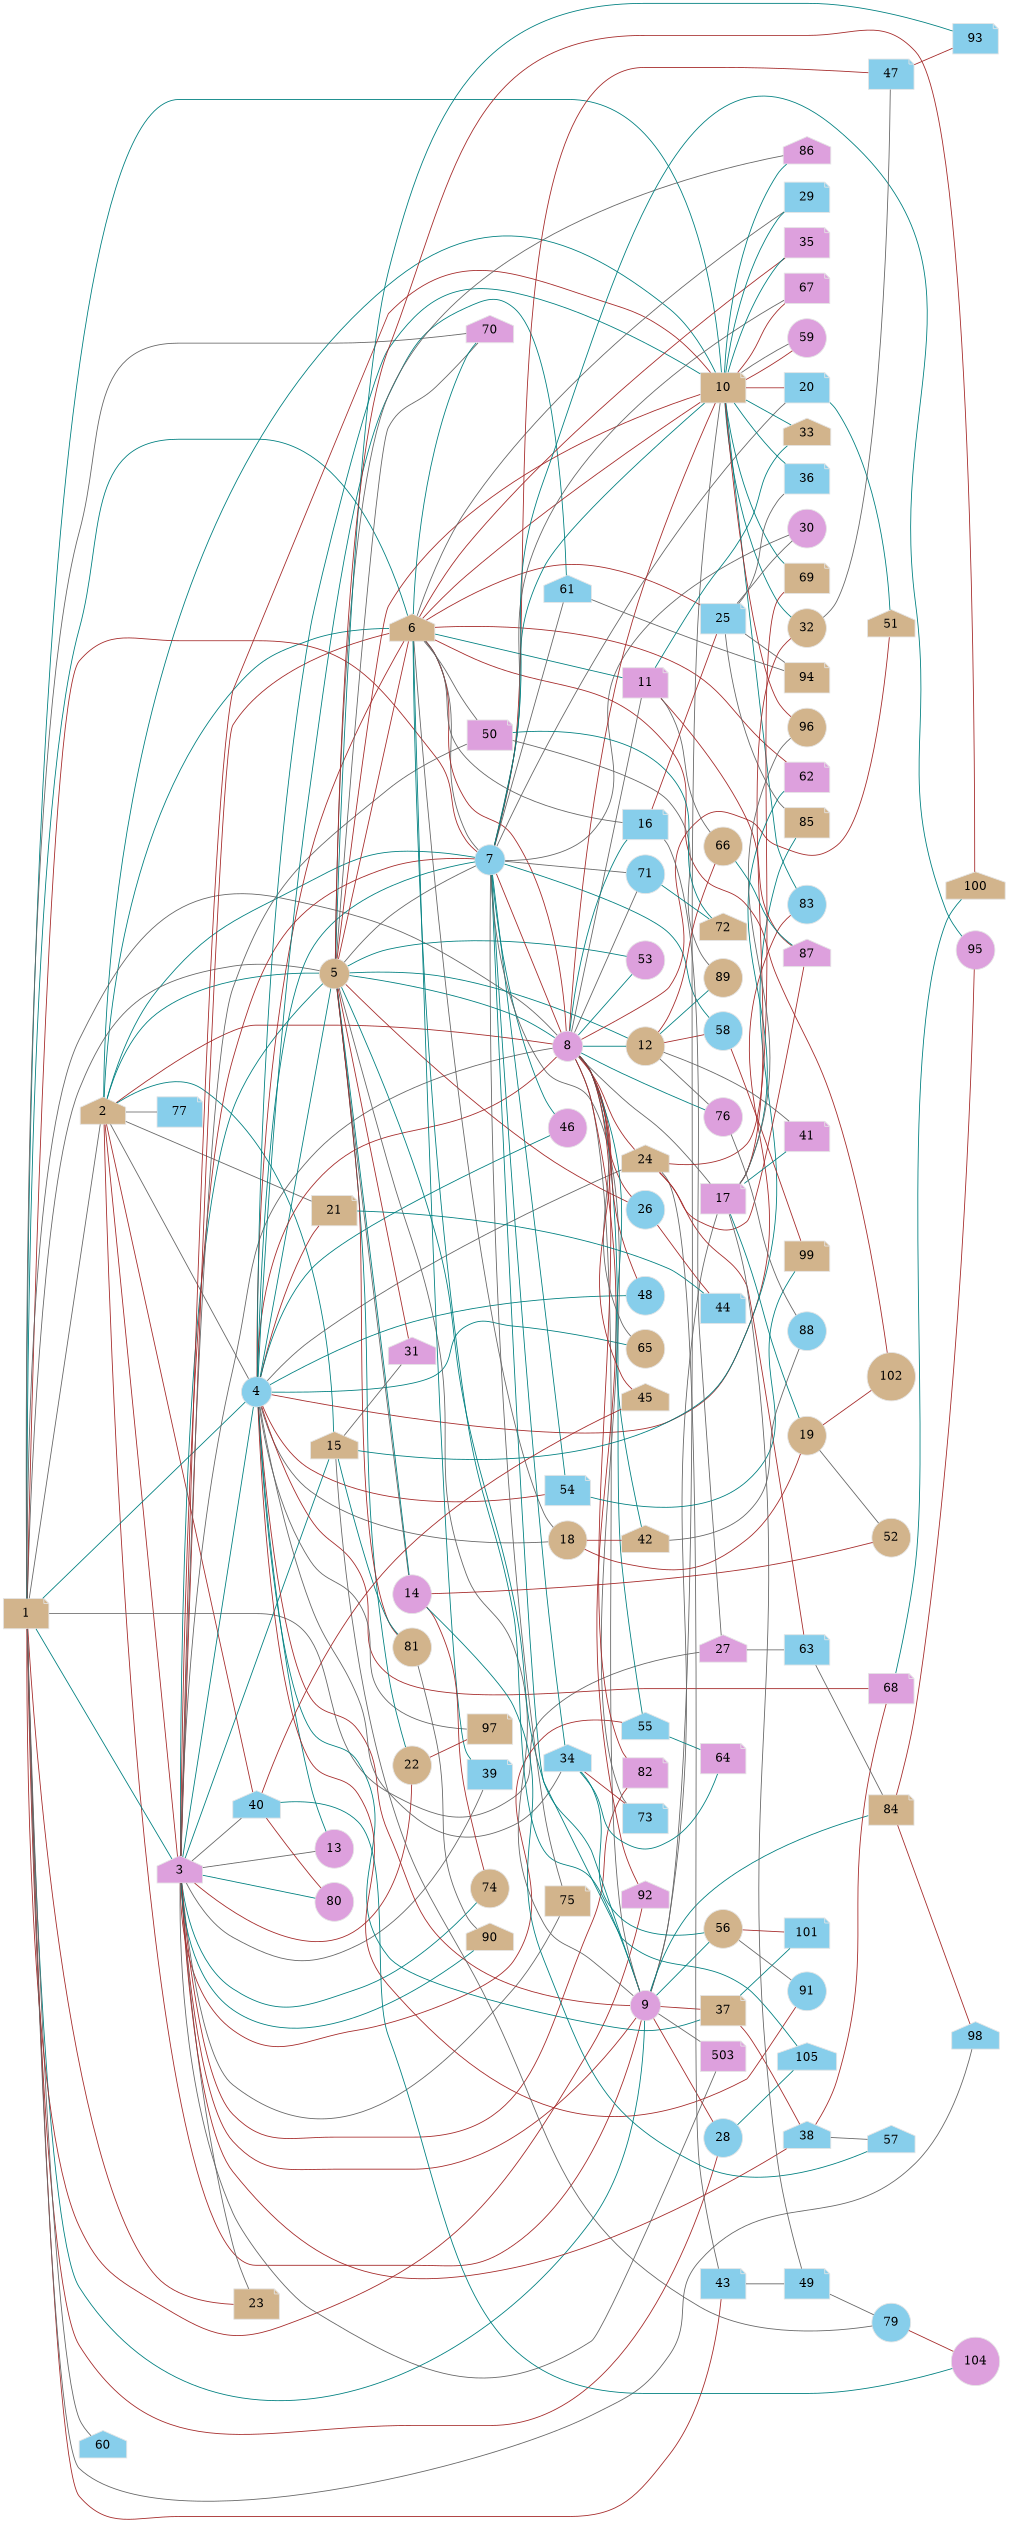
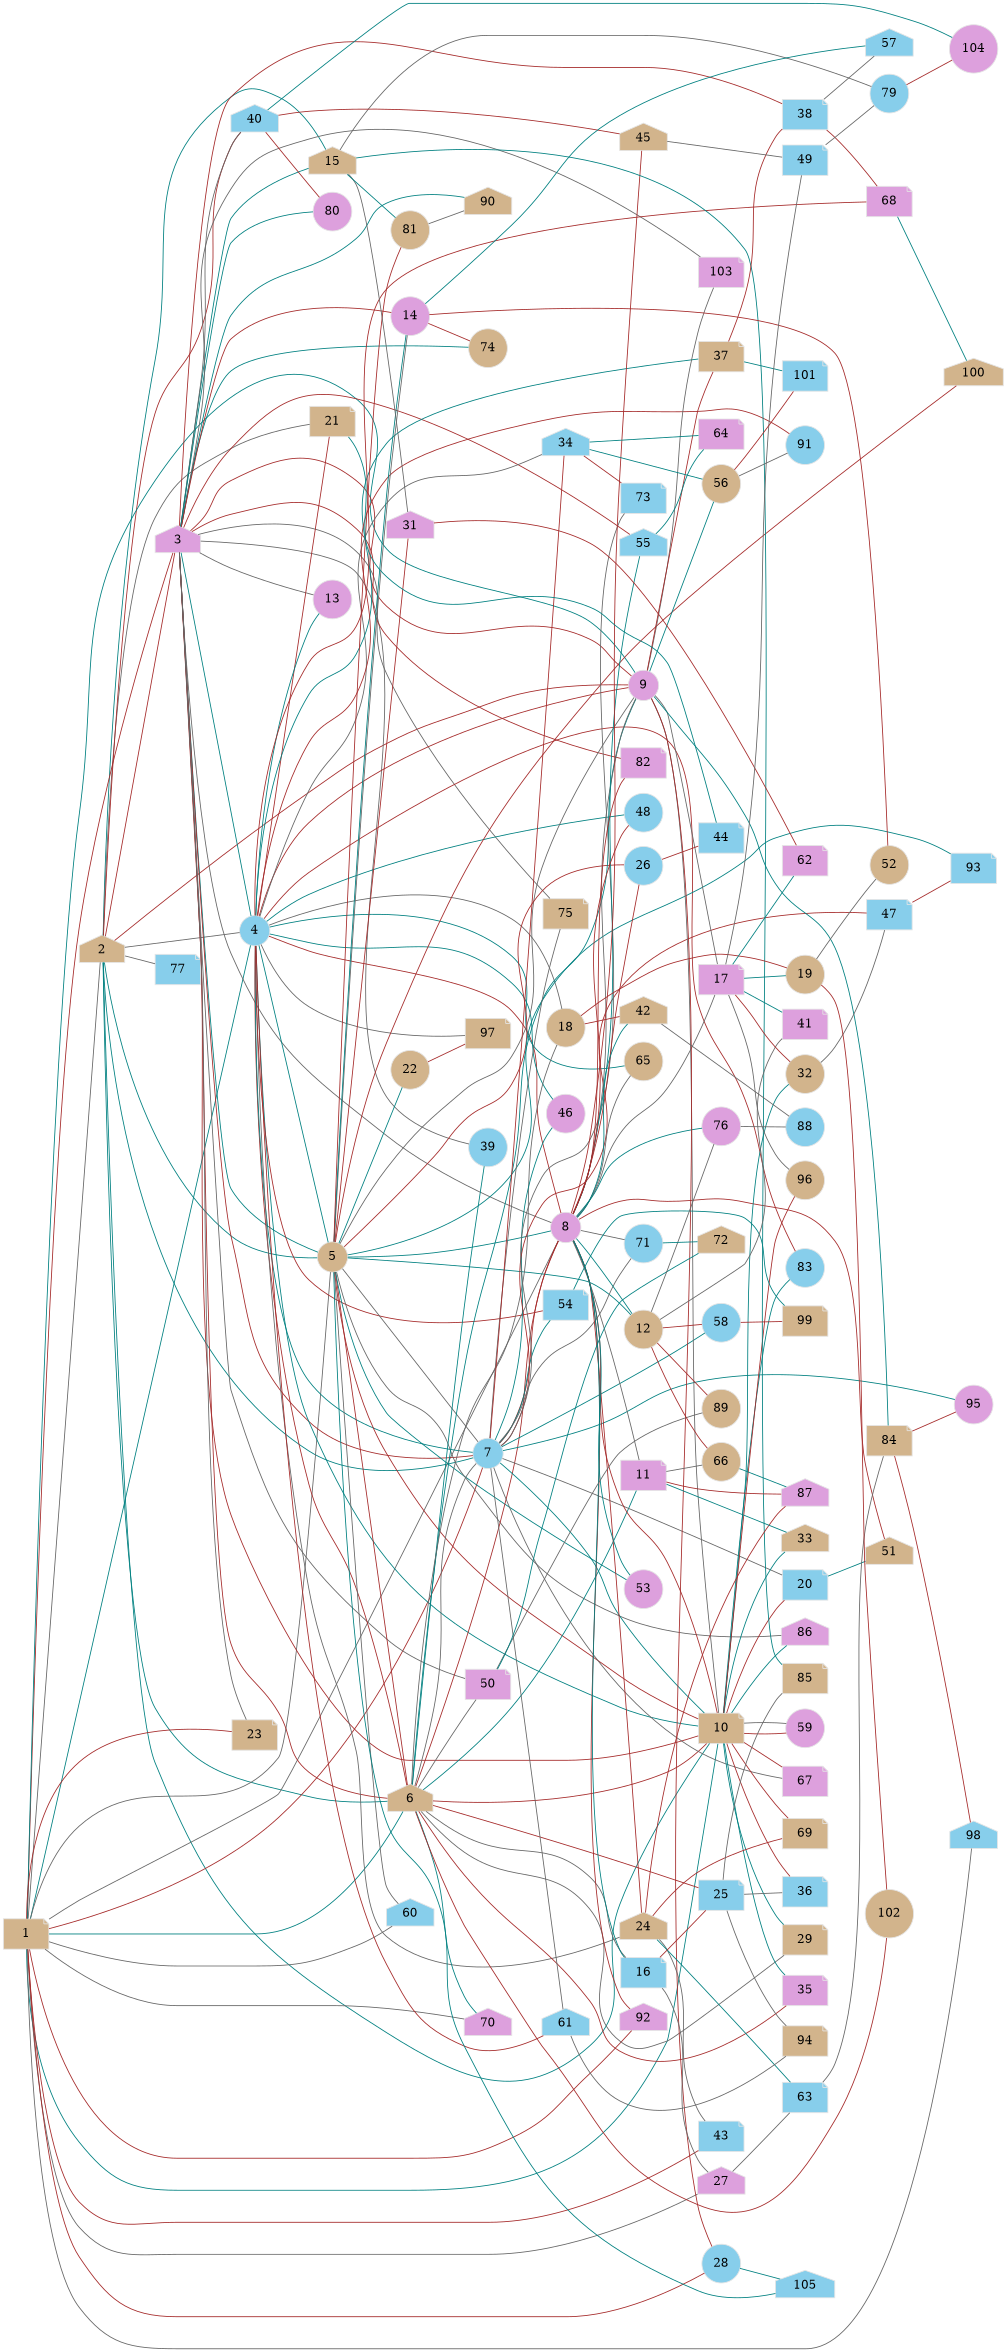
node "29": fillcolor skyblue -> tan
edge "10" -- "36": color teal -> brown
edge "10" -- "69": color teal -> brown
node "30": removed
edge "70" -- "5": now "60" -- "5"
edge "6" -- "62": now "31" -- "62"
edge "61" -- "4": color teal -> brown
edge "89" -- "12": color teal -> brown
edge "8" -- "2": removed
edge "7" -- "34": color teal -> brown
edge "24" -- "63": color brown -> teal
edge "7" -- "9": removed
edge "1" -- "3": color teal -> brown
node "39": shape note -> circle
edge "22" -- "3": now "14" -- "3"
node "503": label "503" -> "103"
node "38": shape house -> note
edge "43" -- "49": now "45" -- "49"
